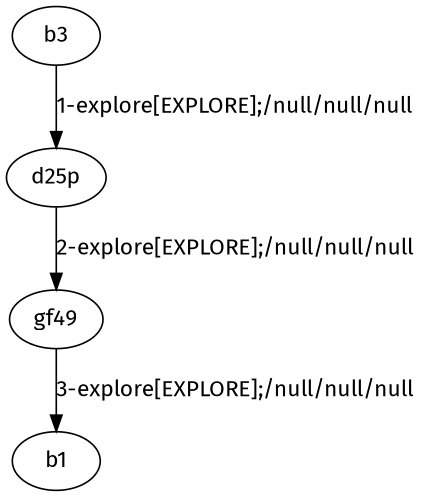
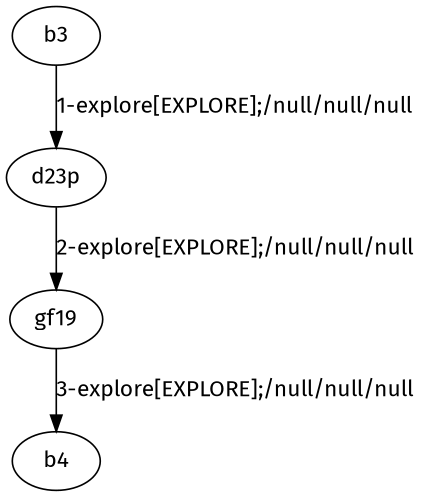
node "d25p": label "d25p" -> "d23p"
node "gf49": label "gf49" -> "gf19"
node "b1": label "b1" -> "b4"
